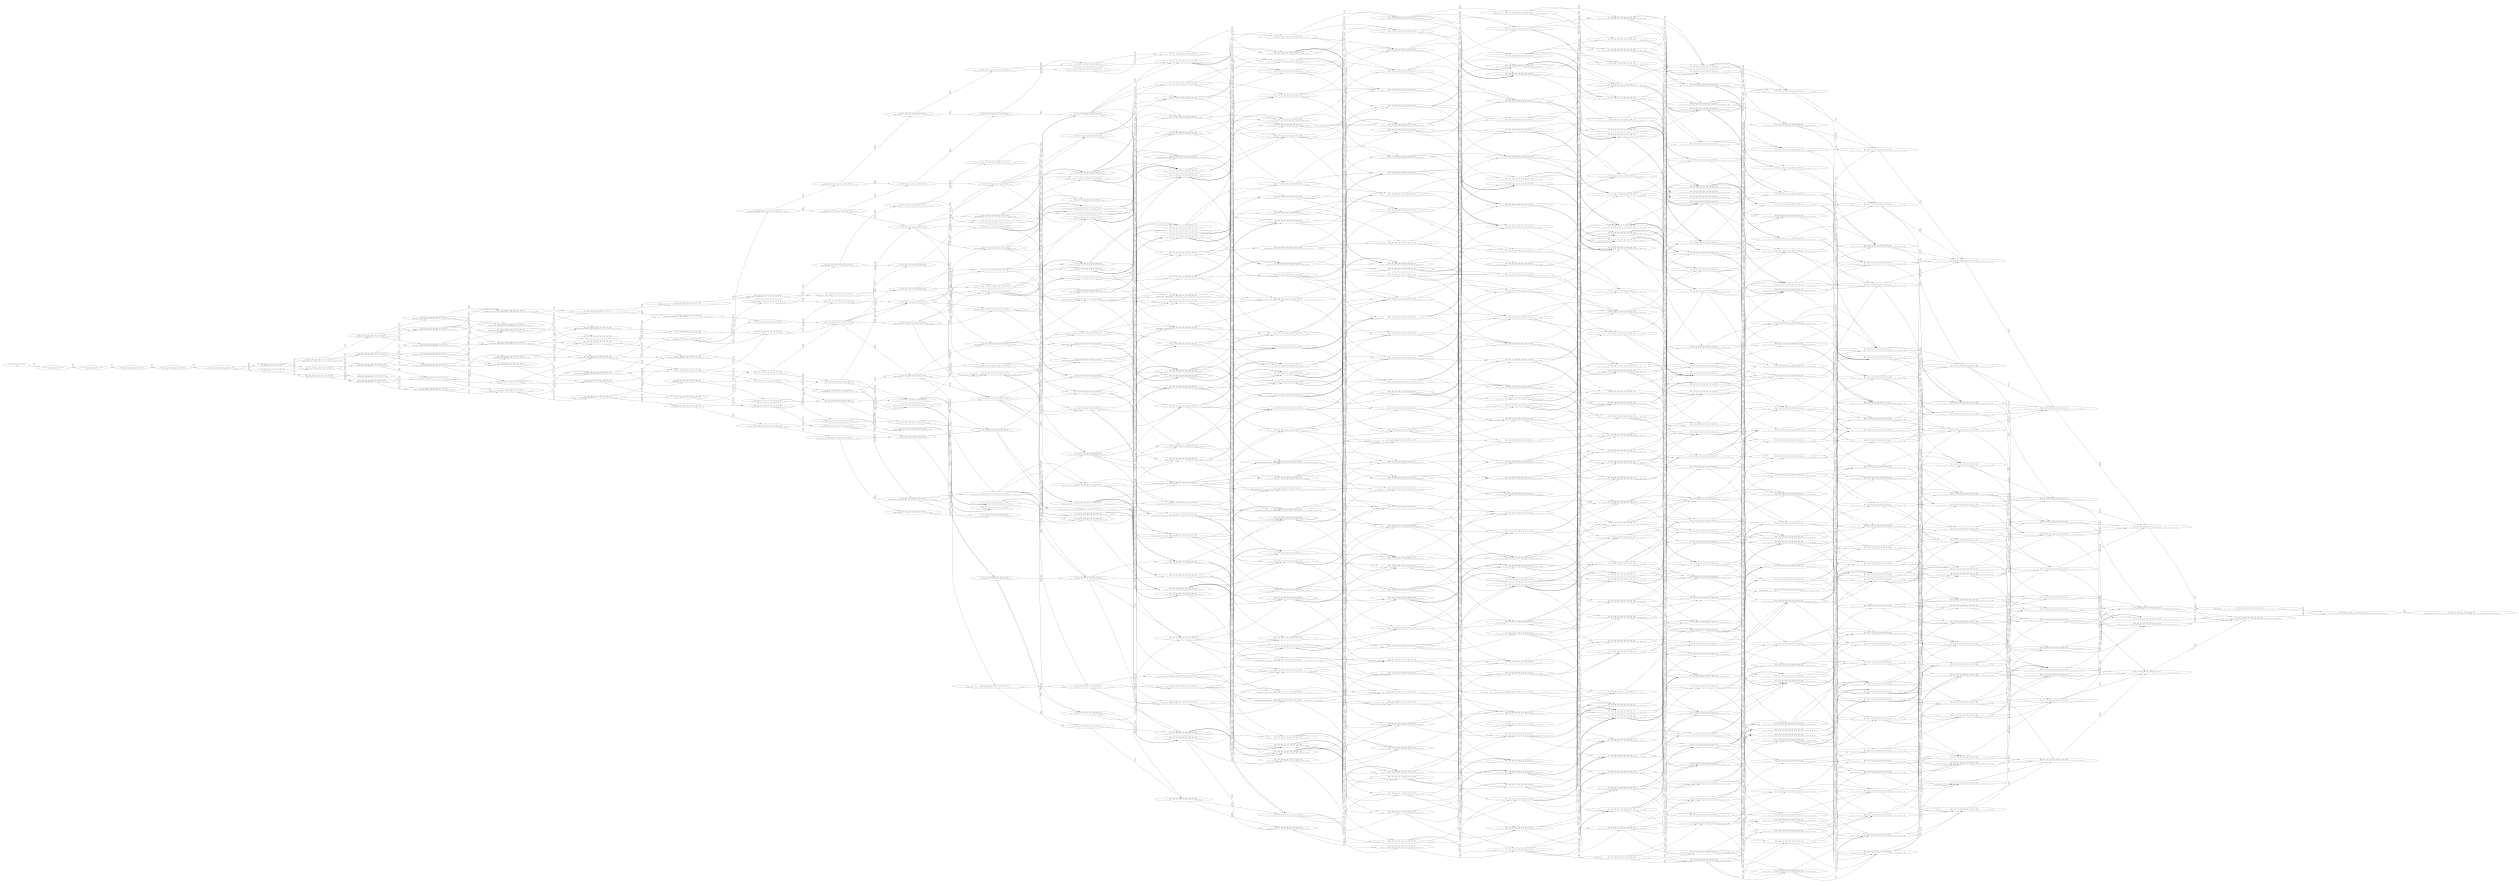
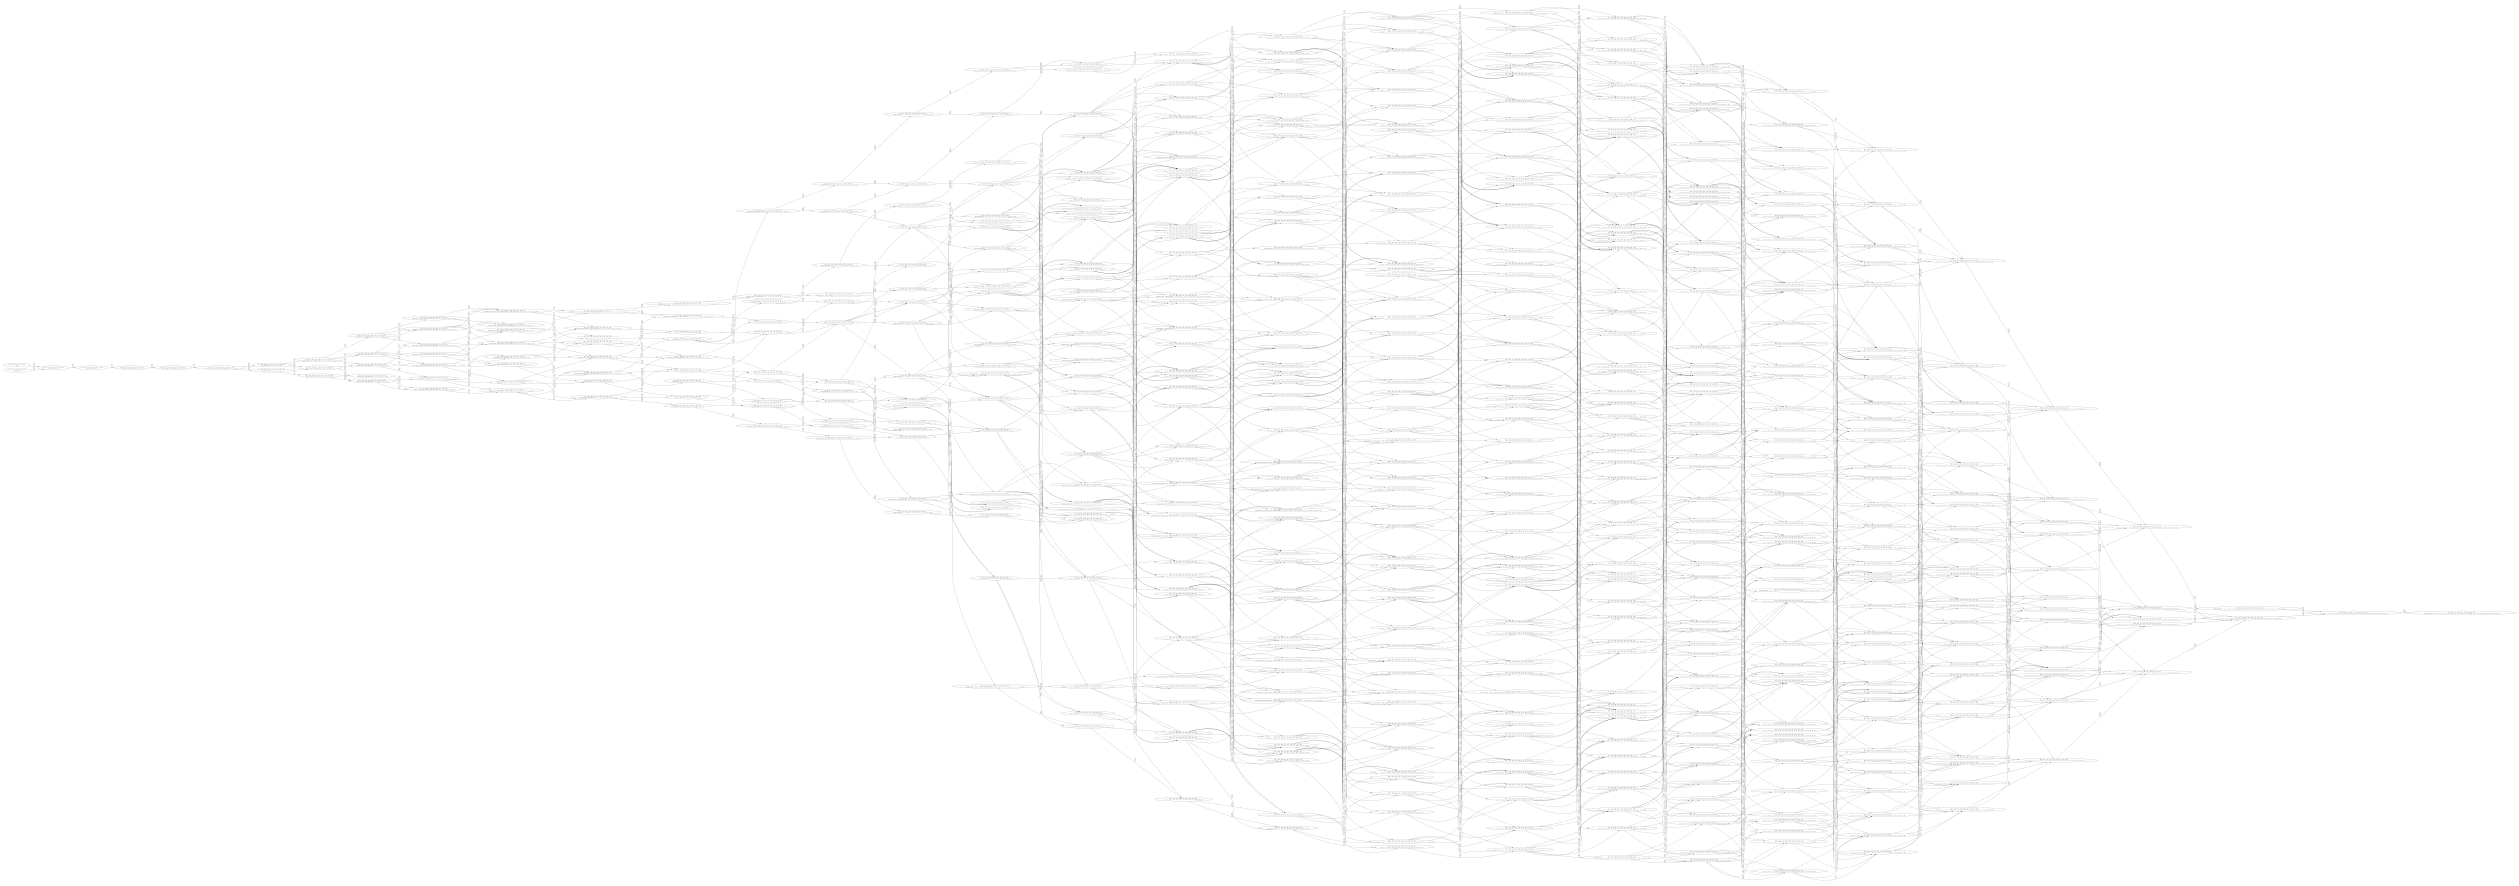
node "S1: [0, 0] [0, 0] [0, 0] [26, 33] {T0J0:26-33}{1}": added
